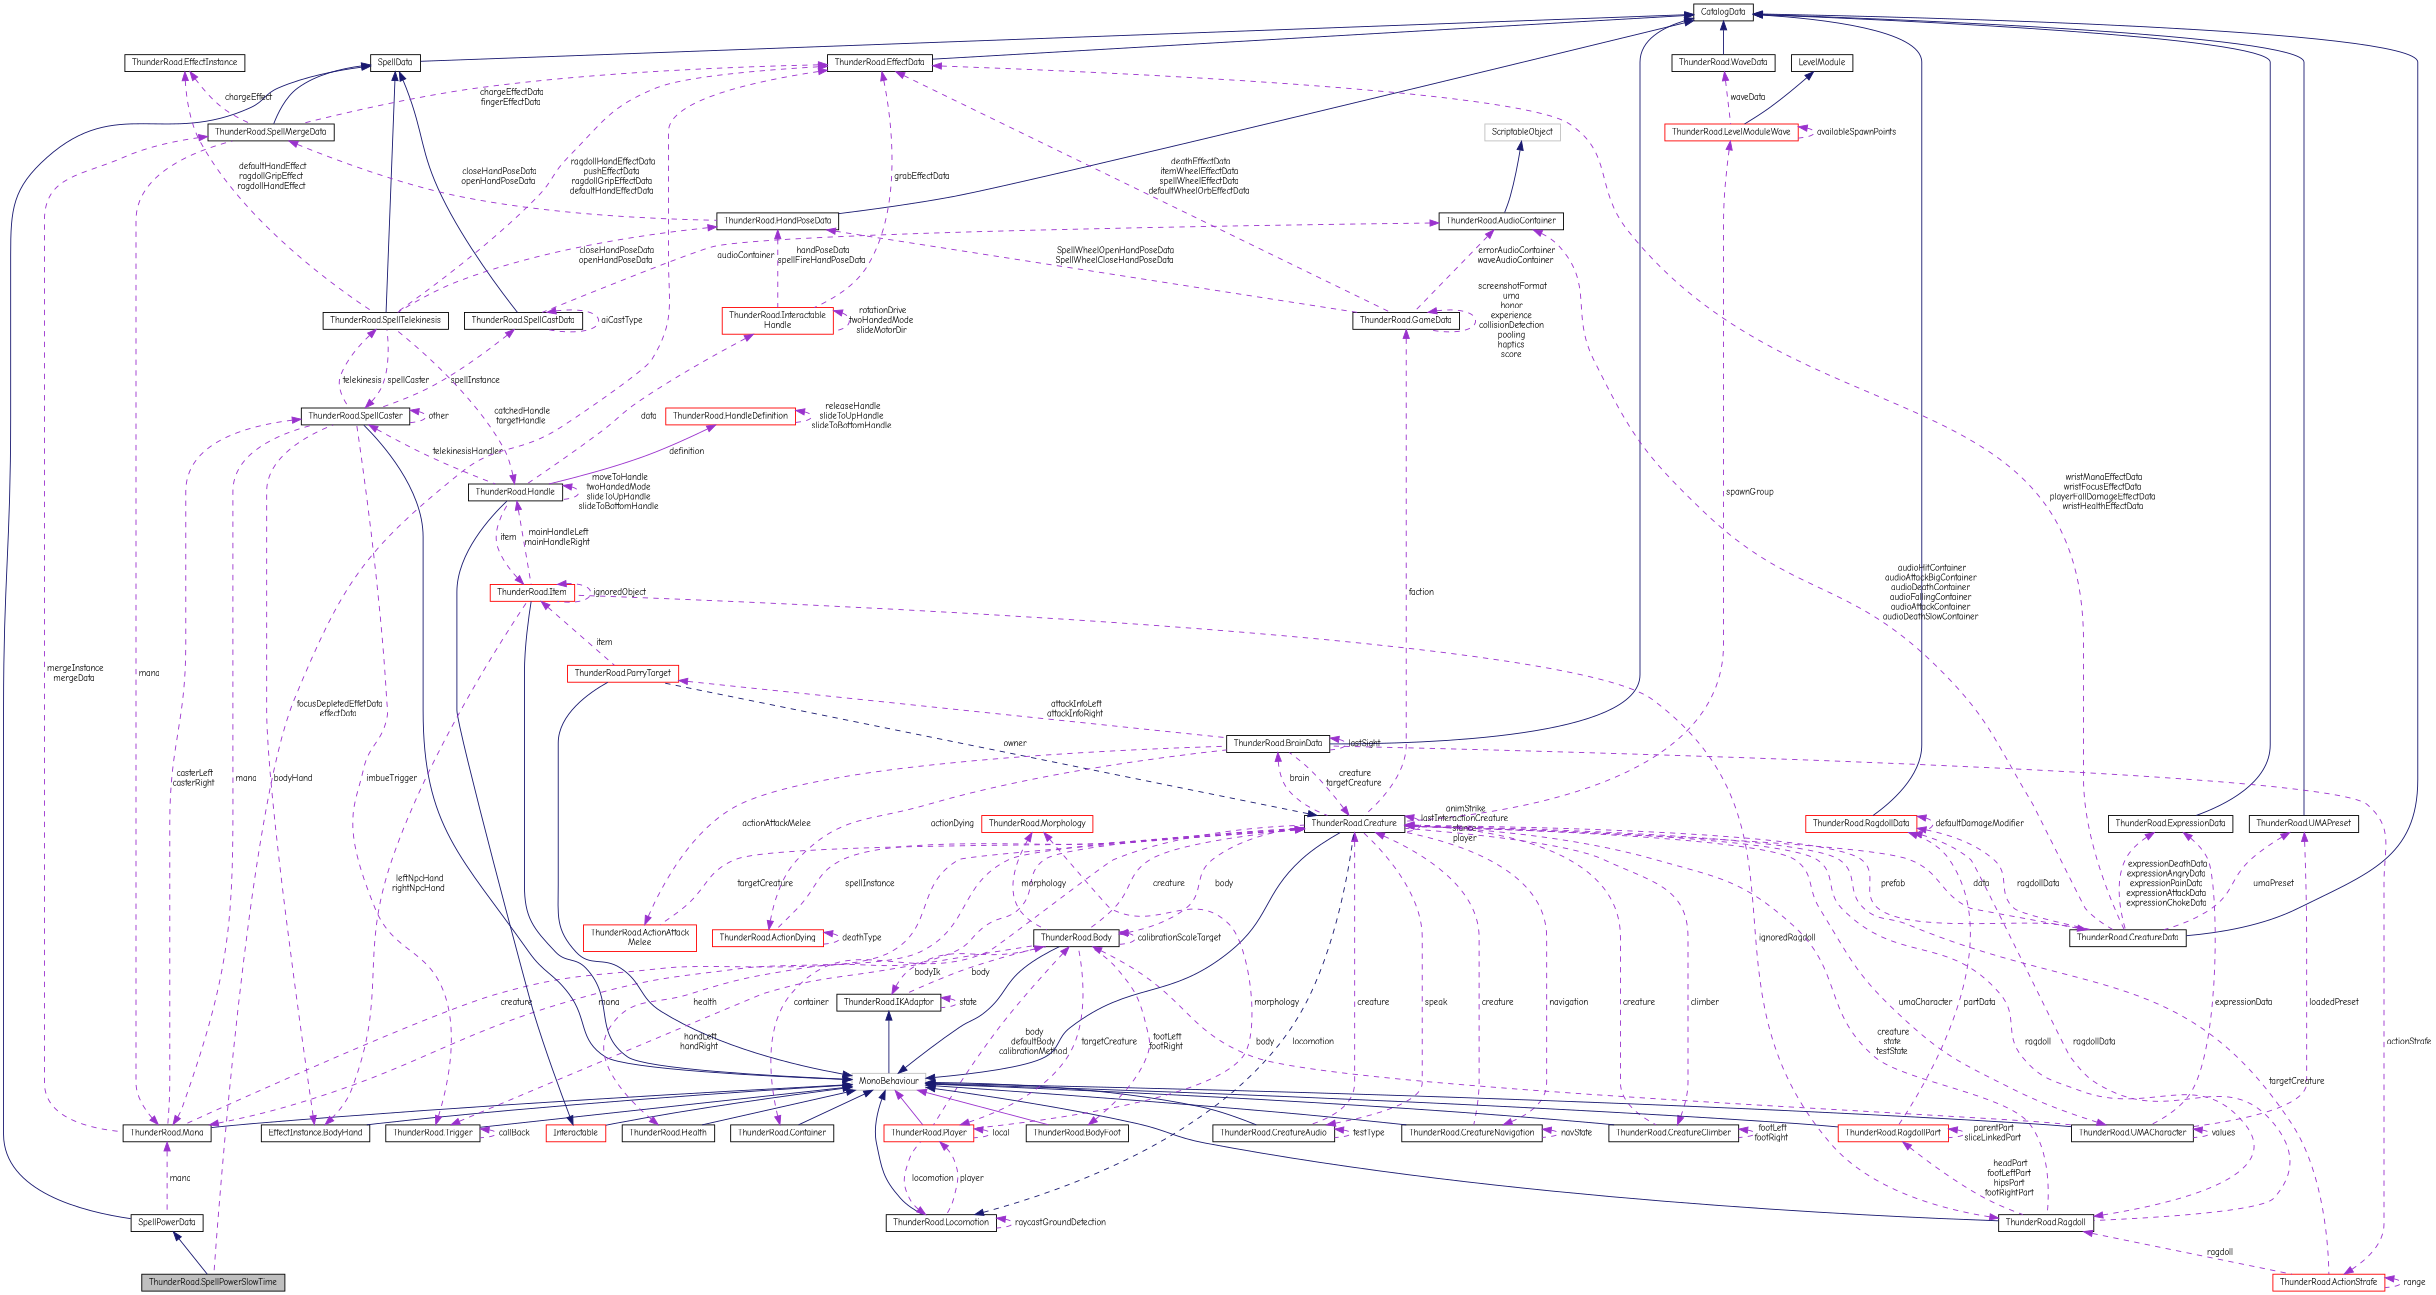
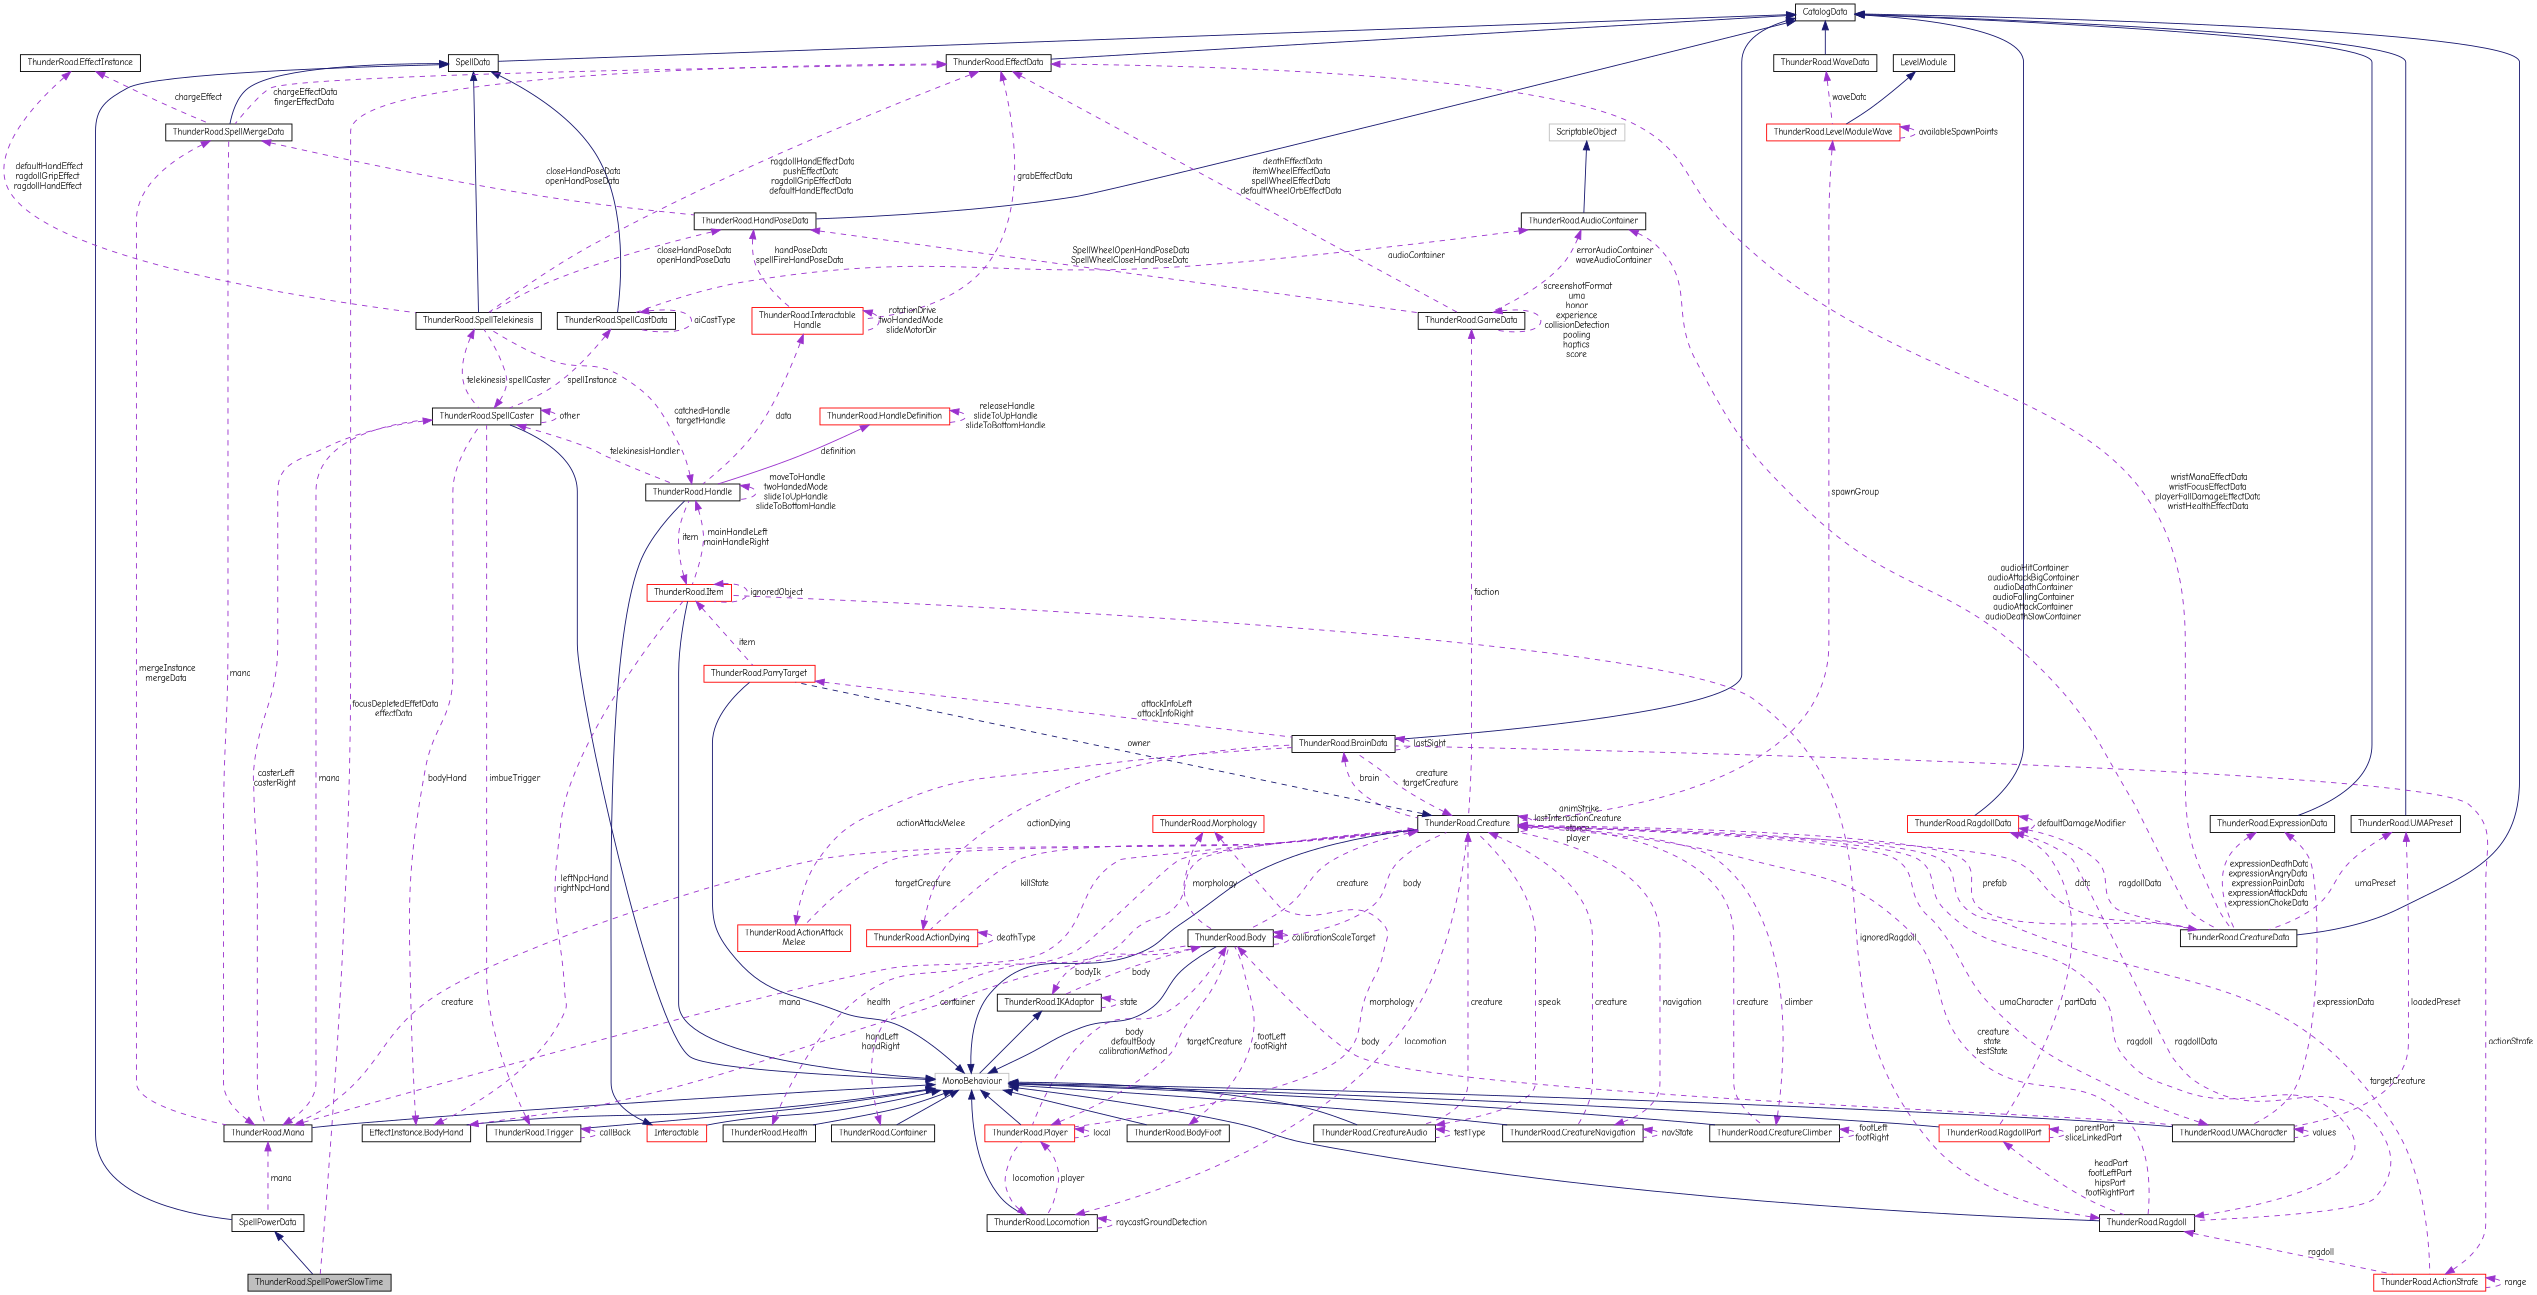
edge "ThunderRoad.ActionDying" -> "ThunderRoad.Creature": label " spellInstance" -> " killState"
edge "ThunderRoad.Body" -> "ThunderRoad.Trigger": now "ThunderRoad.Body" -> "EffectInstance.BodyHand"
edge "ThunderRoad.Creature" -> "ThunderRoad.Locomotion": color midnightblue -> darkorchid3
edge "ThunderRoad.BodyFoot" -> "MonoBehaviour": color darkorchid3 -> midnightblue
edge "ThunderRoad.Player" -> "MonoBehaviour": color darkorchid3 -> midnightblue
